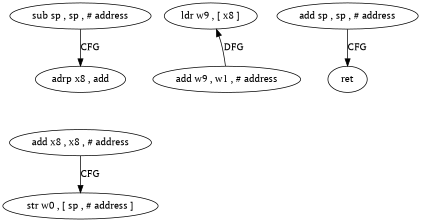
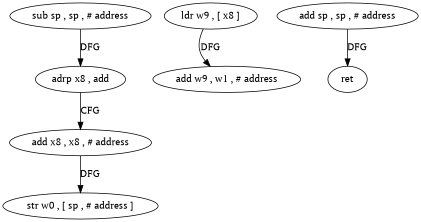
edge "sub sp , sp , # address" -> "adrp x8 , add": label "CFG" -> "DFG"
edge "add sp , sp , # address" -> "ret": label "CFG" -> "DFG"
edge "add w9 , w1 , # address" -> "ldr w9 , [ x8 ]": reversed
edge "adrp x8 , add" -> "add x8 , x8 , # address": added, label "CFG"
edge "add x8 , x8 , # address" -> "str w0 , [ sp , # address ]": label "CFG" -> "DFG"
